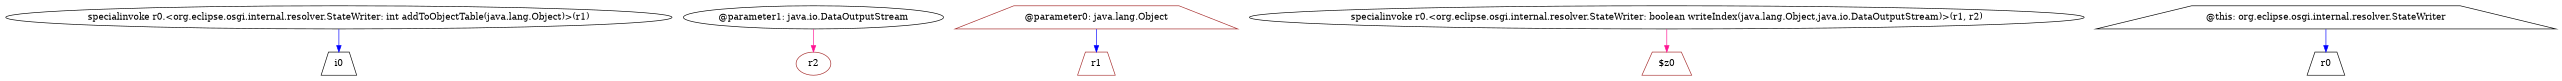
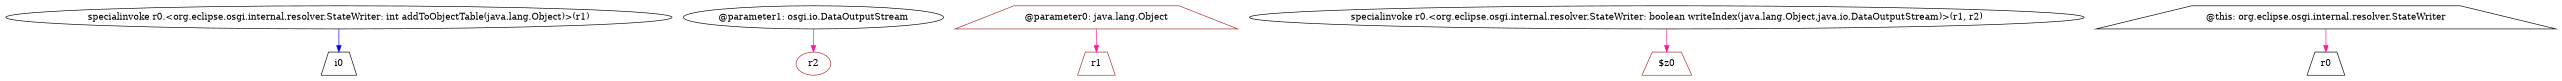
node "@parameter1: java.io.DataOutputStream": label "@parameter1: java.io.DataOutputStream" -> "@parameter1: osgi.io.DataOutputStream"
edge "@parameter0: java.lang.Object" -> "r1": color blue -> deeppink
edge "@this: org.eclipse.osgi.internal.resolver.StateWriter" -> "r0": color blue -> deeppink
